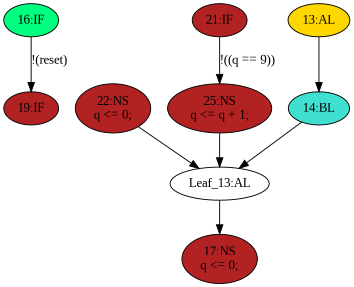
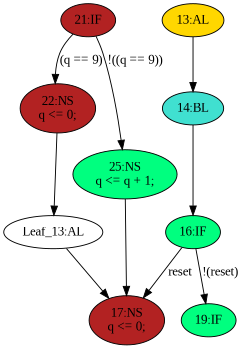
edge "21:IF" -> "22:NS q <= 0;": added, label "(q == 9)"
node "19:IF": fillcolor firebrick -> springgreen
node "25:NS q <= q + 1;": fillcolor firebrick -> springgreen
edge "14:BL" -> "Leaf_13:AL": now "14:BL" -> "16:IF"
edge "25:NS q <= q + 1;" -> "Leaf_13:AL": now "25:NS q <= q + 1;" -> "17:NS q <= 0;"
edge "16:IF" -> "17:NS q <= 0;": added, label "reset"
